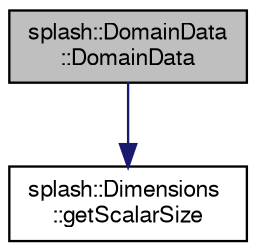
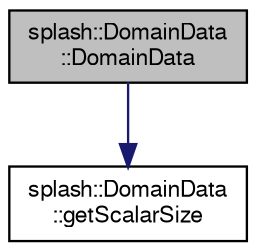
node "splash::Dimensions ::getScalarSize": label "splash::Dimensions ::getScalarSize" -> "splash::DomainData ::getScalarSize"
